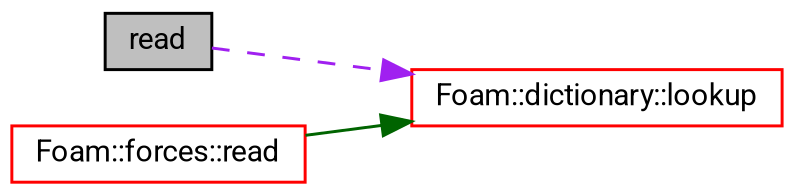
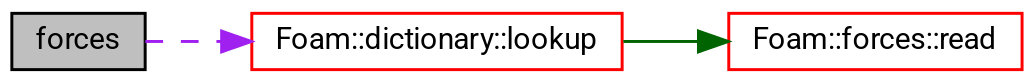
node "read": label "read" -> "forces"
edge "Foam::forces::read" -> "Foam::dictionary::lookup": reversed
